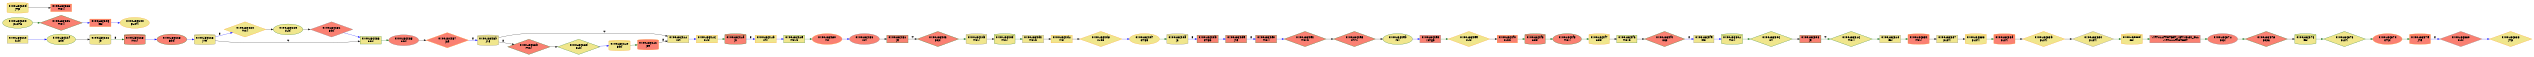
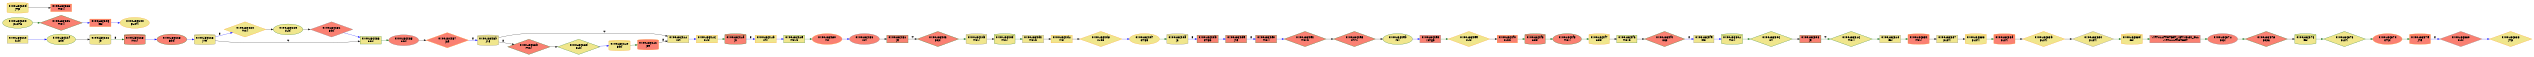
node "0x0043535d call": label "0x0043535d call" -> "0x0043635d call"
